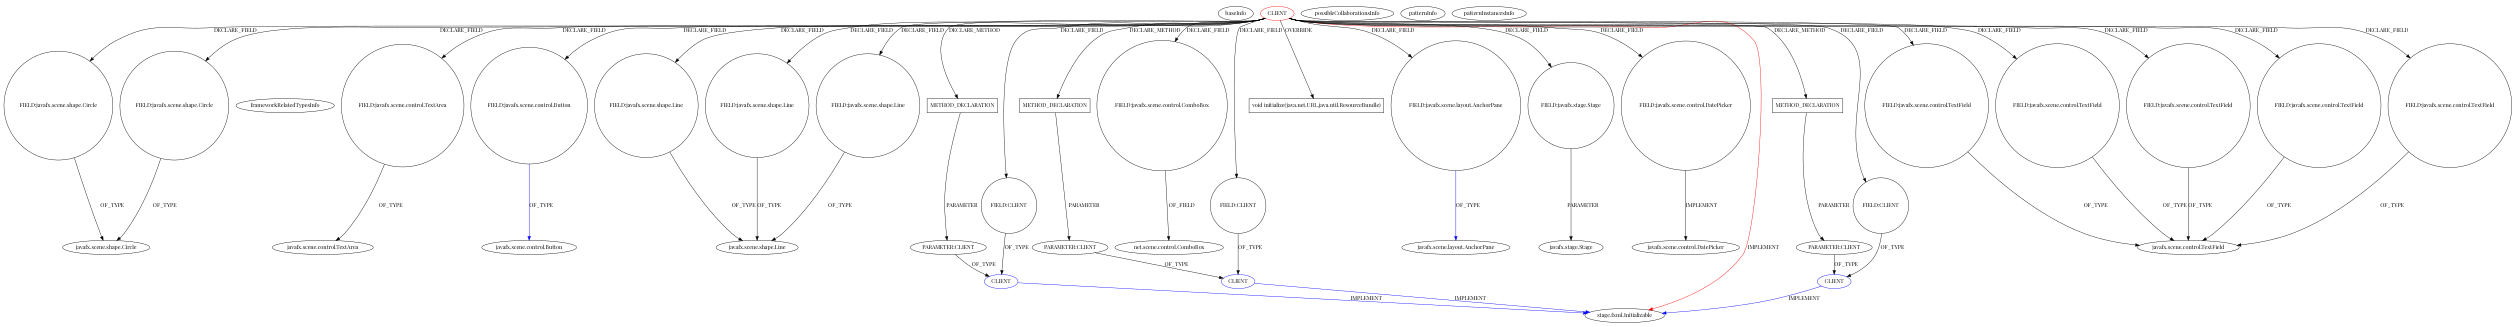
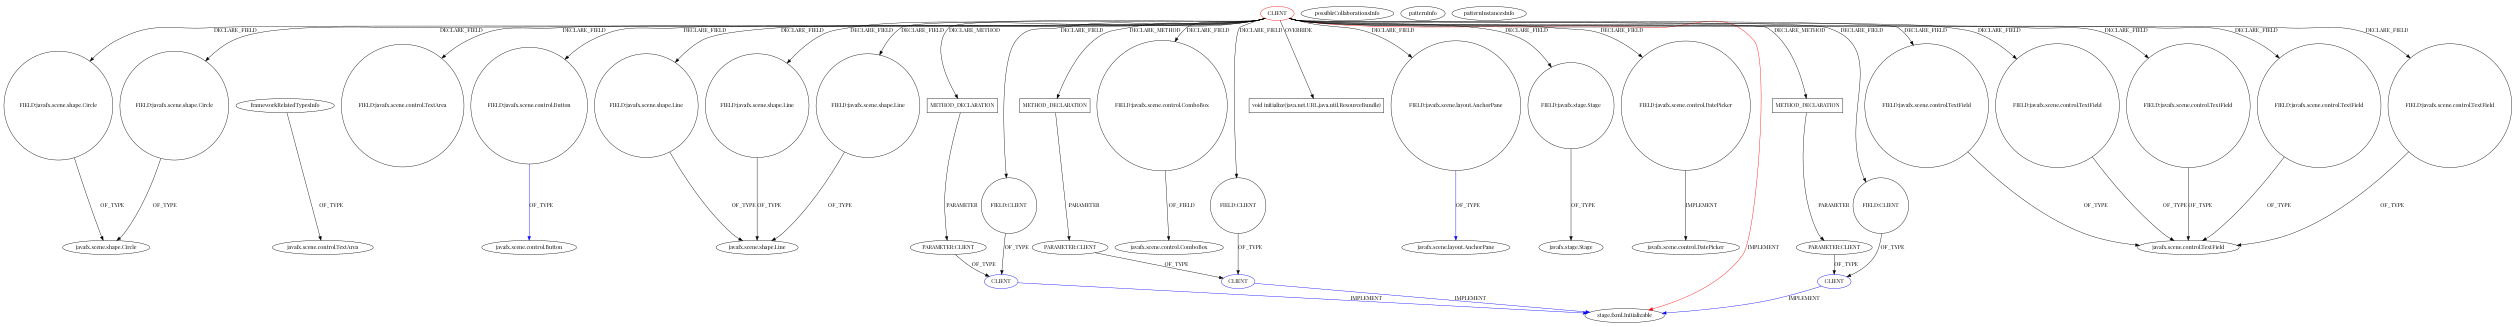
node "baseInfo": removed
edge "FIELD:javafx.scene.control.TextArea" -> "javafx.scene.control.TextArea": now "frameworkRelatedTypesInfo" -> "javafx.scene.control.TextArea"
edge "FIELD:javafx.stage.Stage" -> "javafx.stage.Stage": label "PARAMETER" -> "OF_TYPE"
node "net.scene.control.ComboBox": label "net.scene.control.ComboBox" -> "javafx.scene.control.ComboBox"
